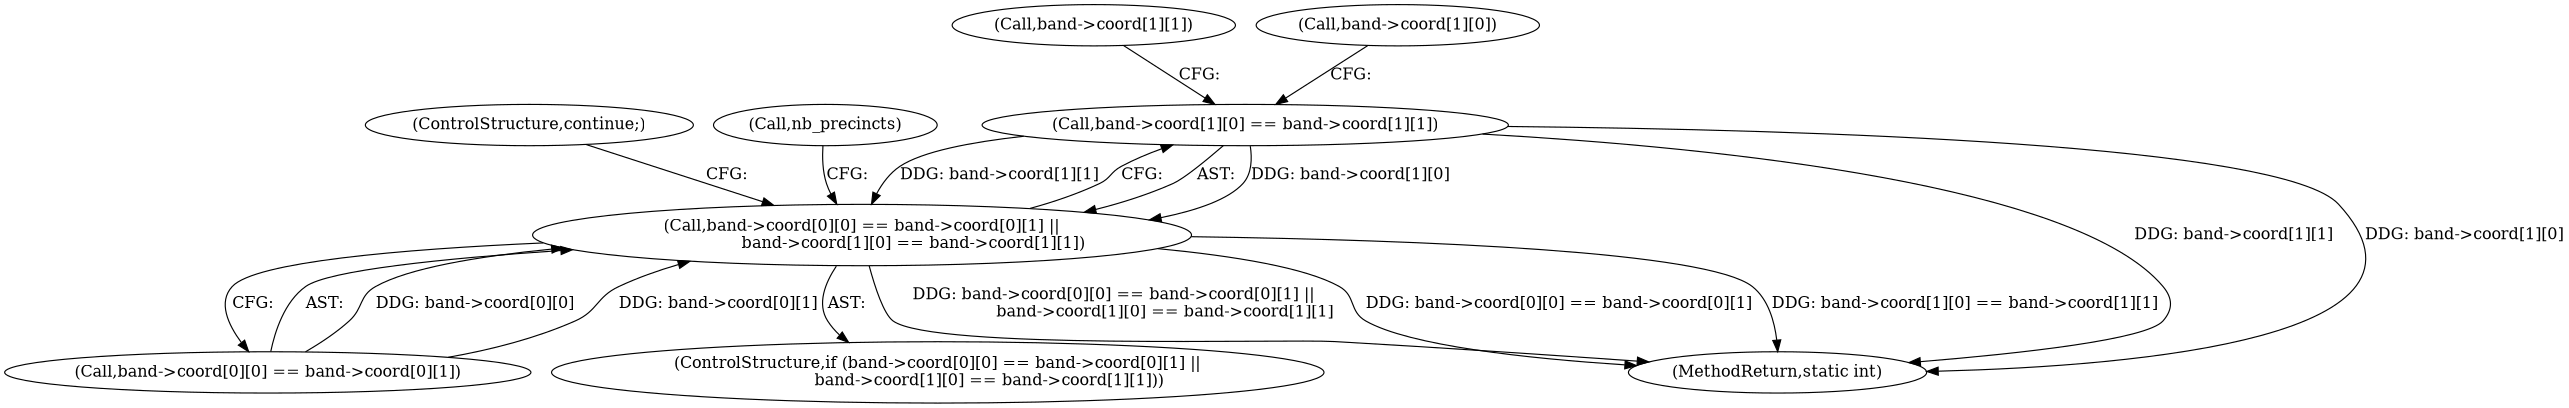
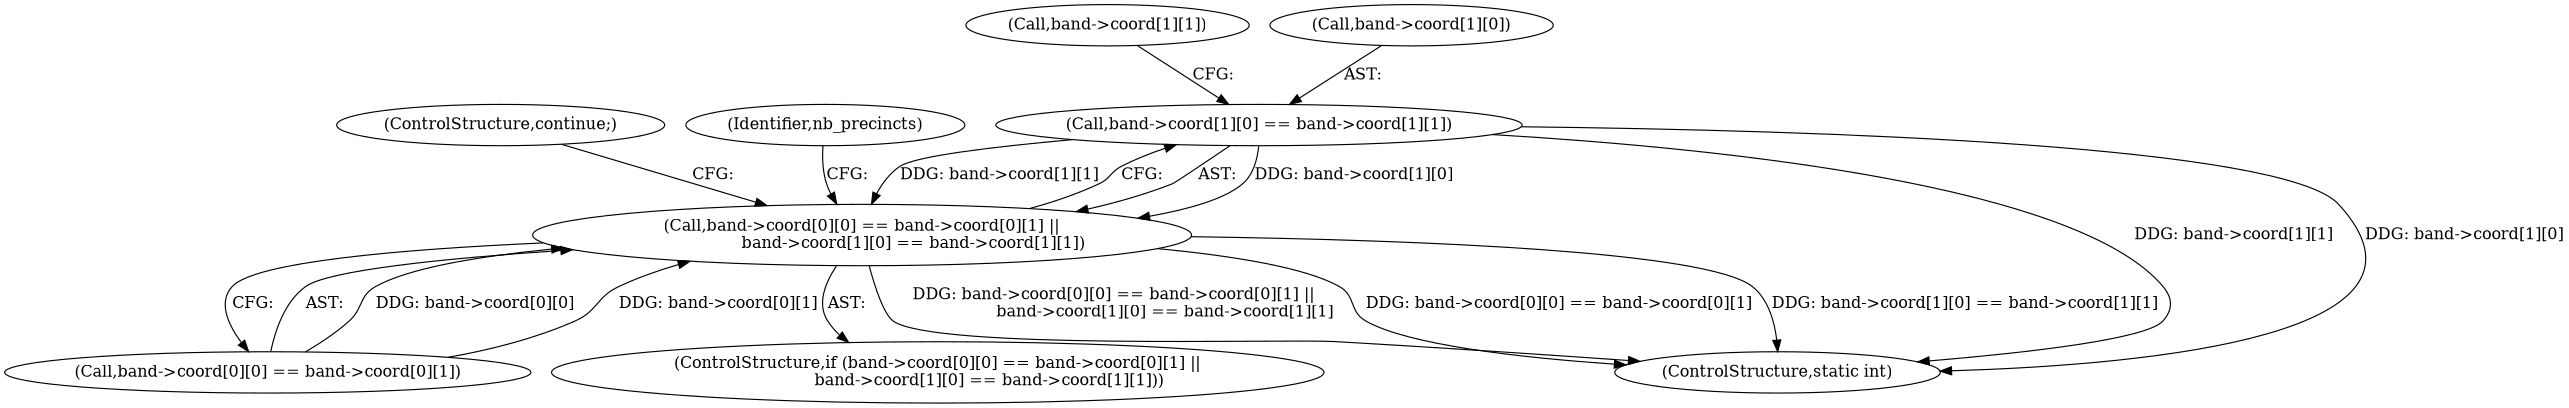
edge "(Call,band->coord[1][0])" -> "(Call,band->coord[1][0] == band->coord[1][1])": label "CFG: " -> "AST: "
node "(Call,nb_precincts)": label "(Call,nb_precincts)" -> "(Identifier,nb_precincts)"
node "(MethodReturn,static int)": label "(MethodReturn,static int)" -> "(ControlStructure,static int)"
